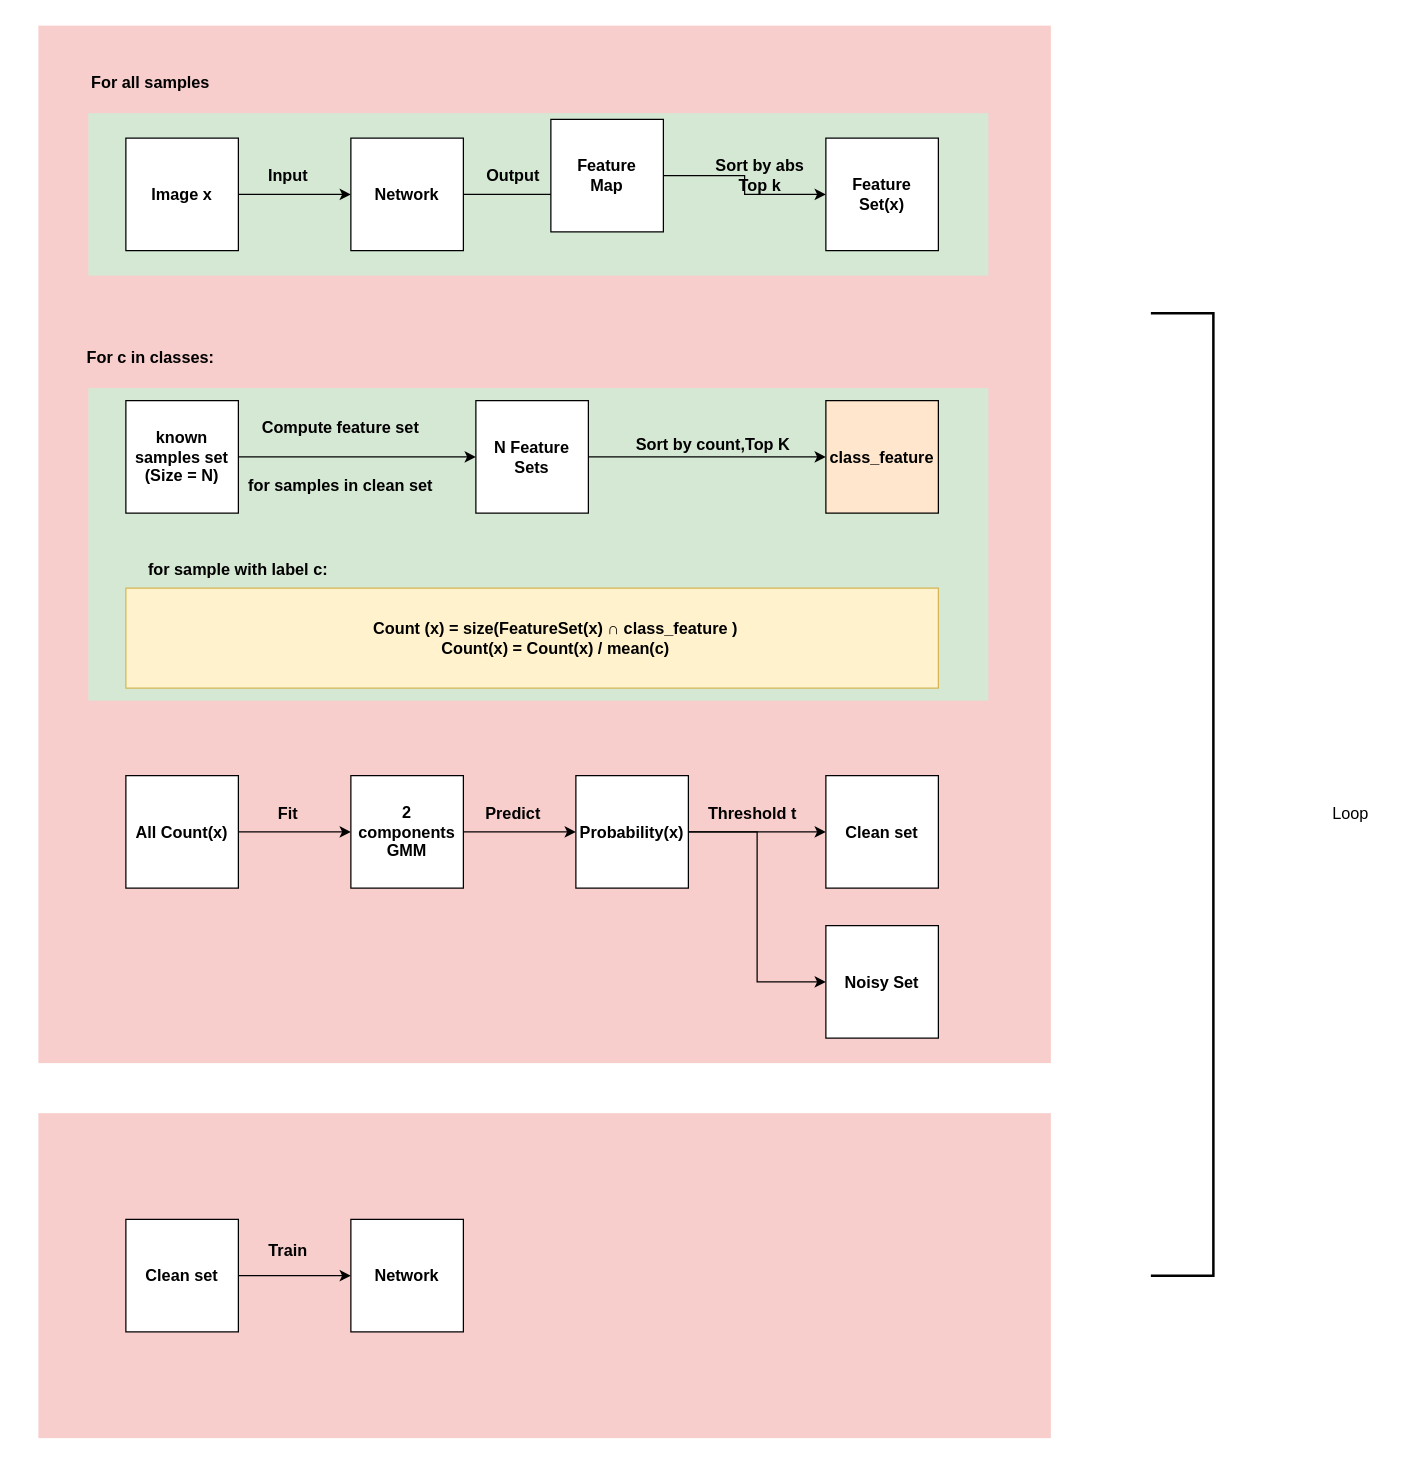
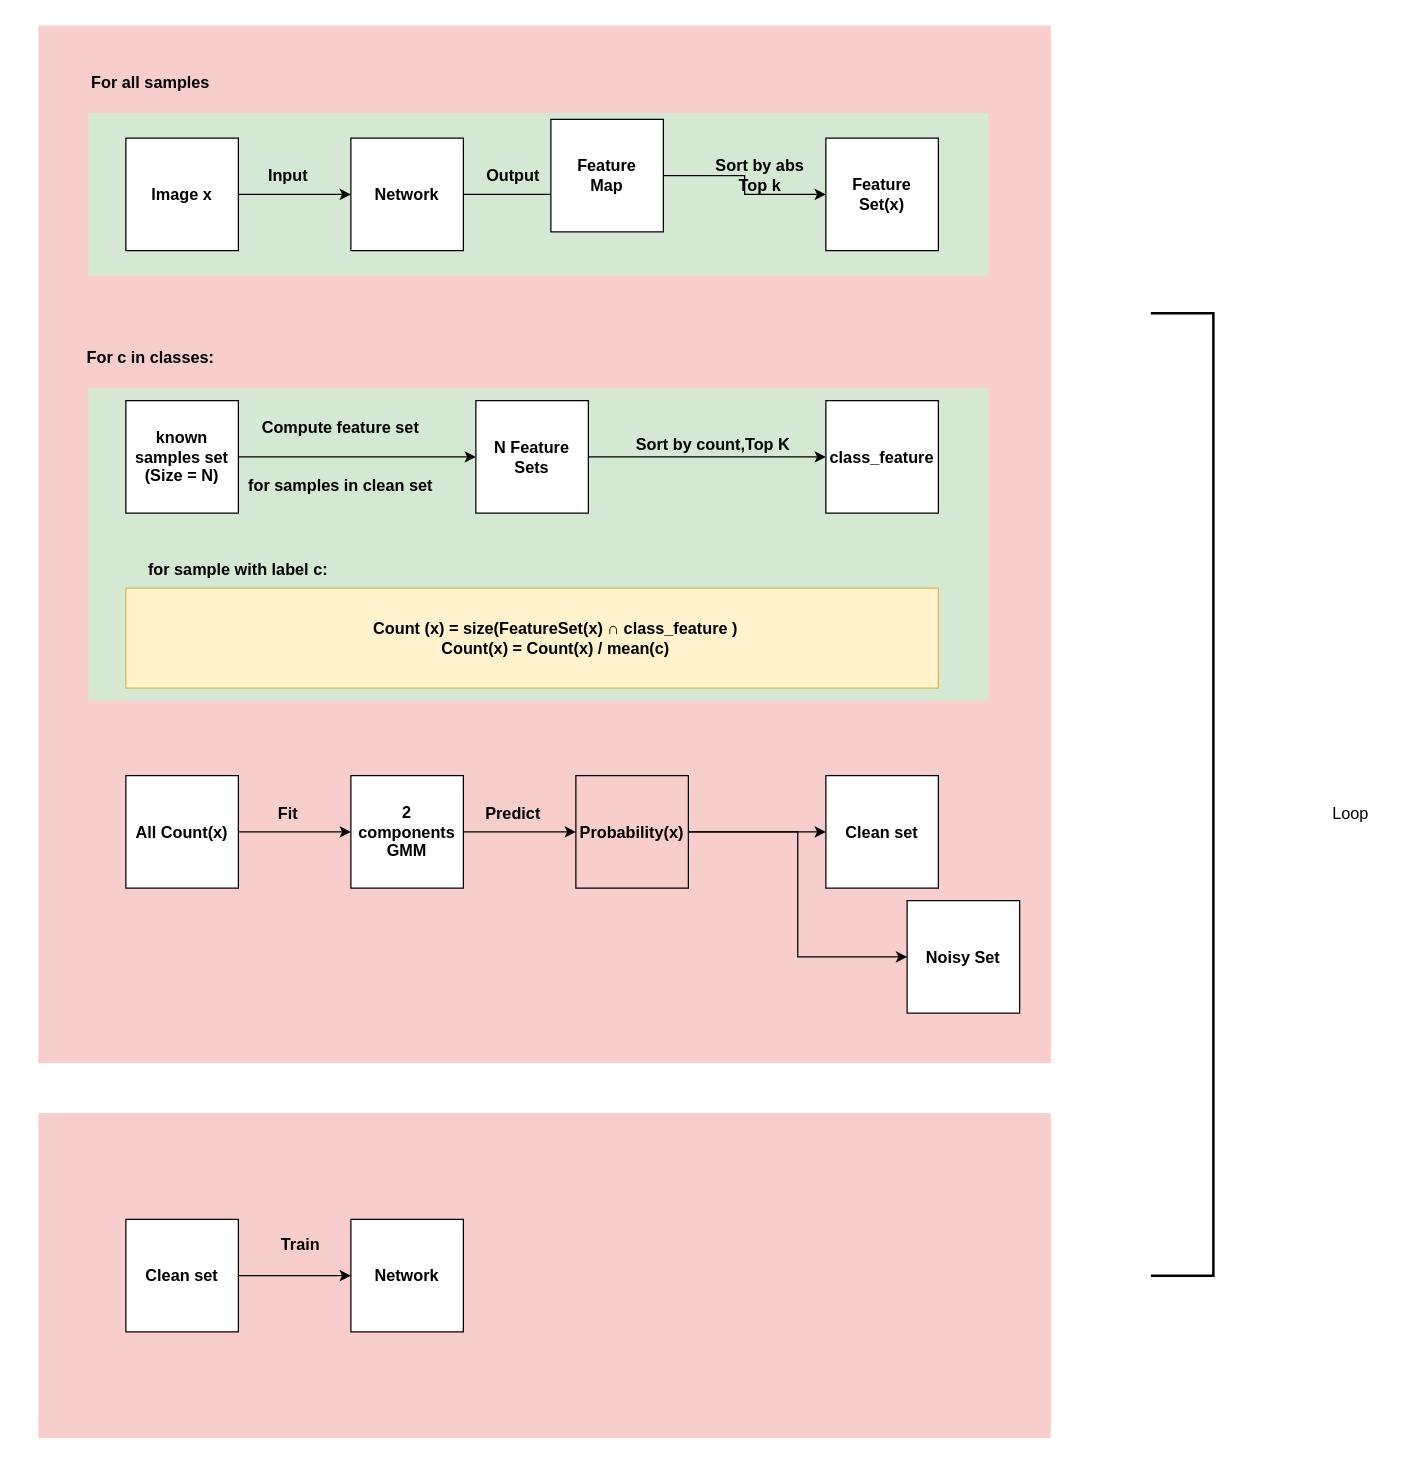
node "class_feature": fillcolor #ffe6cc -> #ffffff
node "Threshold t": removed
node "Probability(x)": fillcolor #ffffff -> #f8cecc
node "Noisy Set": moved (882, 982) -> (963, 957)
node "Train": moved (288, 1251) -> (301, 1244)
